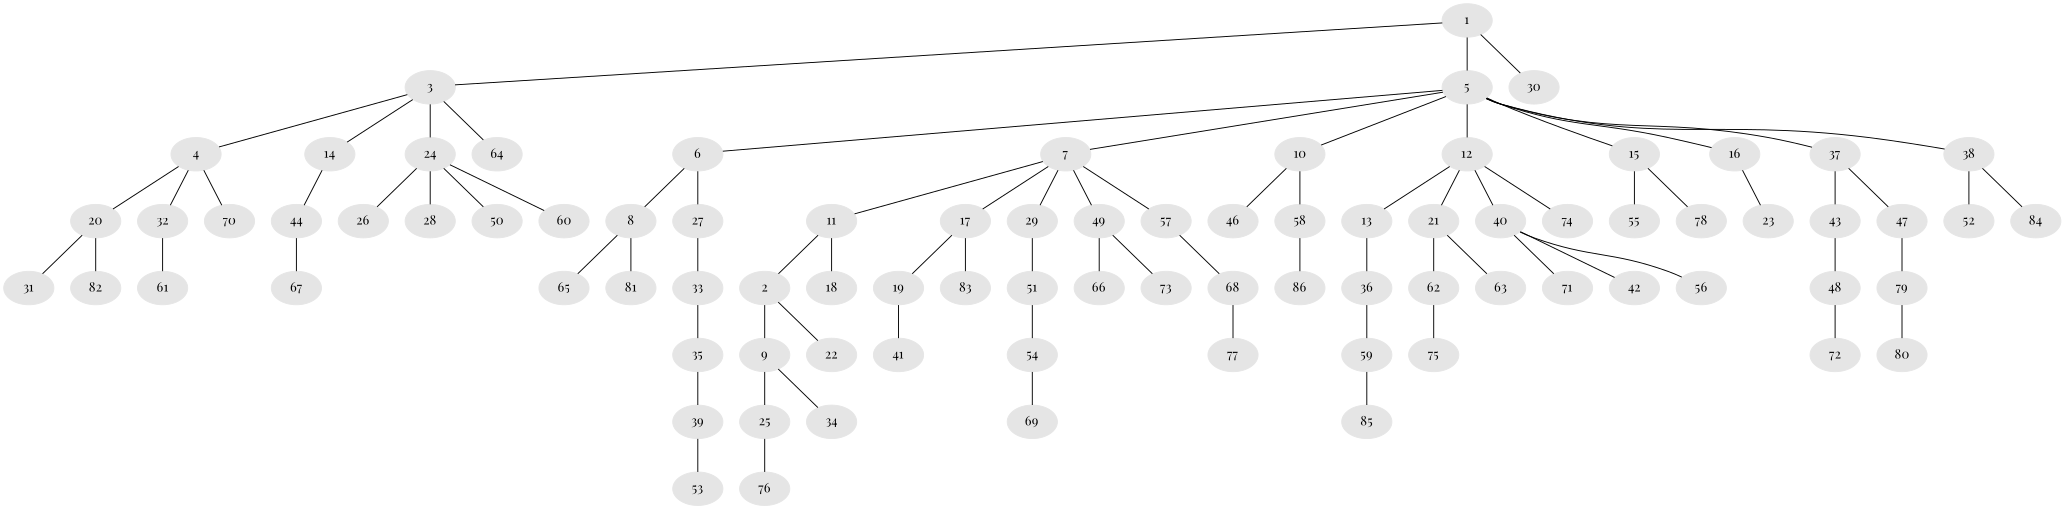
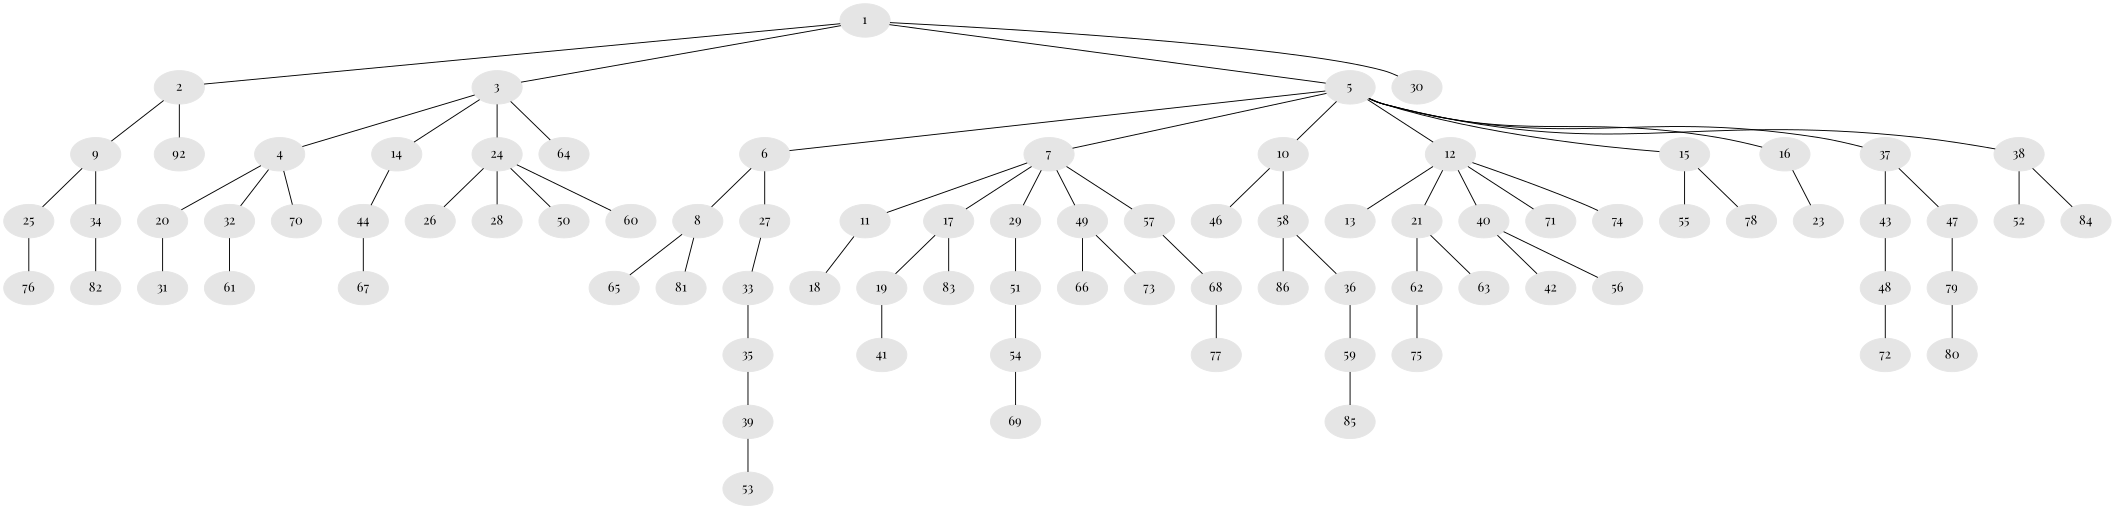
edge "11" -- "2": now "1" -- "2"
edge "40" -- "71": now "12" -- "71"
edge "20" -- "82": now "34" -- "82"
edge "13" -- "36": now "58" -- "36"
node "22": label "22" -> "92"
